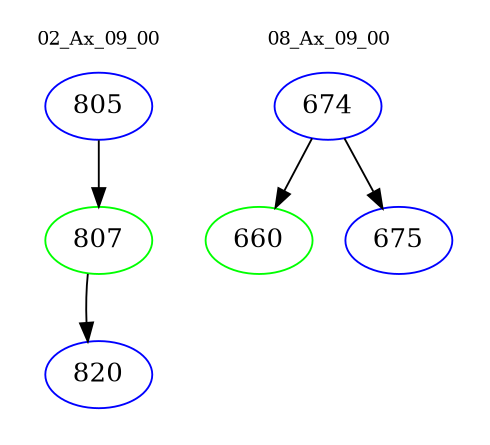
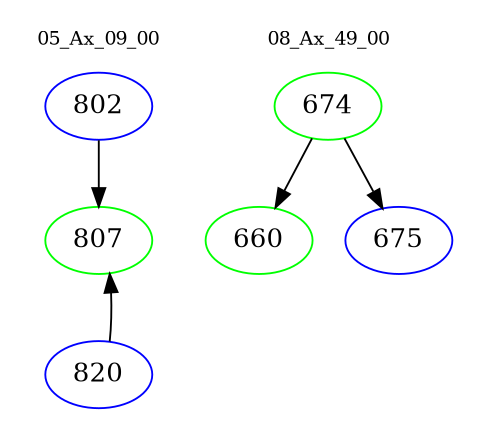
cluster "02_Ax_09_00": label "02_Ax_09_00" -> "05_Ax_09_00"
cluster "08_Ax_09_00": label "08_Ax_09_00" -> "08_Ax_49_00"
node "805": label "805" -> "802"
node "674": color blue -> green
edge "807" -> "820": reversed
